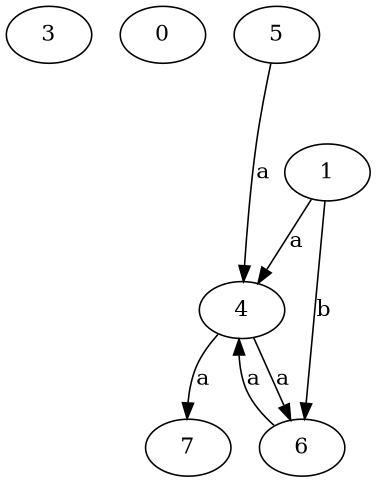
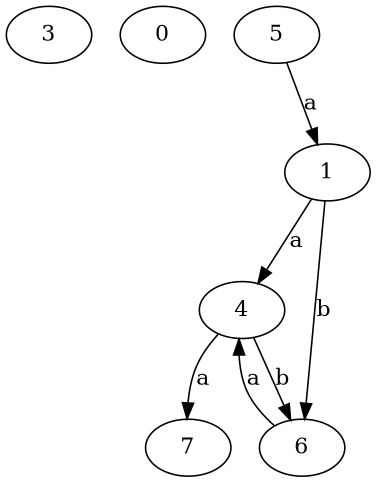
edge "5" -> "4": now "5" -> "1"
edge "4" -> "6": label "a" -> "b"
